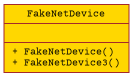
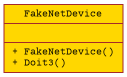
node "FakeNetDevice": text "+ FakeNetDevice3()" -> "+ Doit3()"
